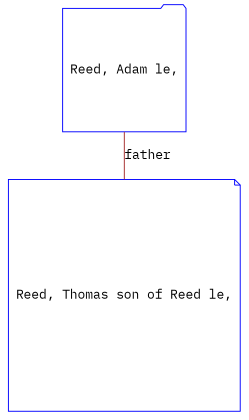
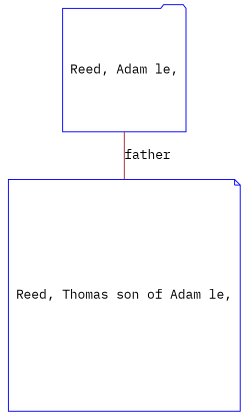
node "Reed, Thomas son of Reed le,": label "Reed, Thomas son of Reed le," -> "Reed, Thomas son of Adam le,"
